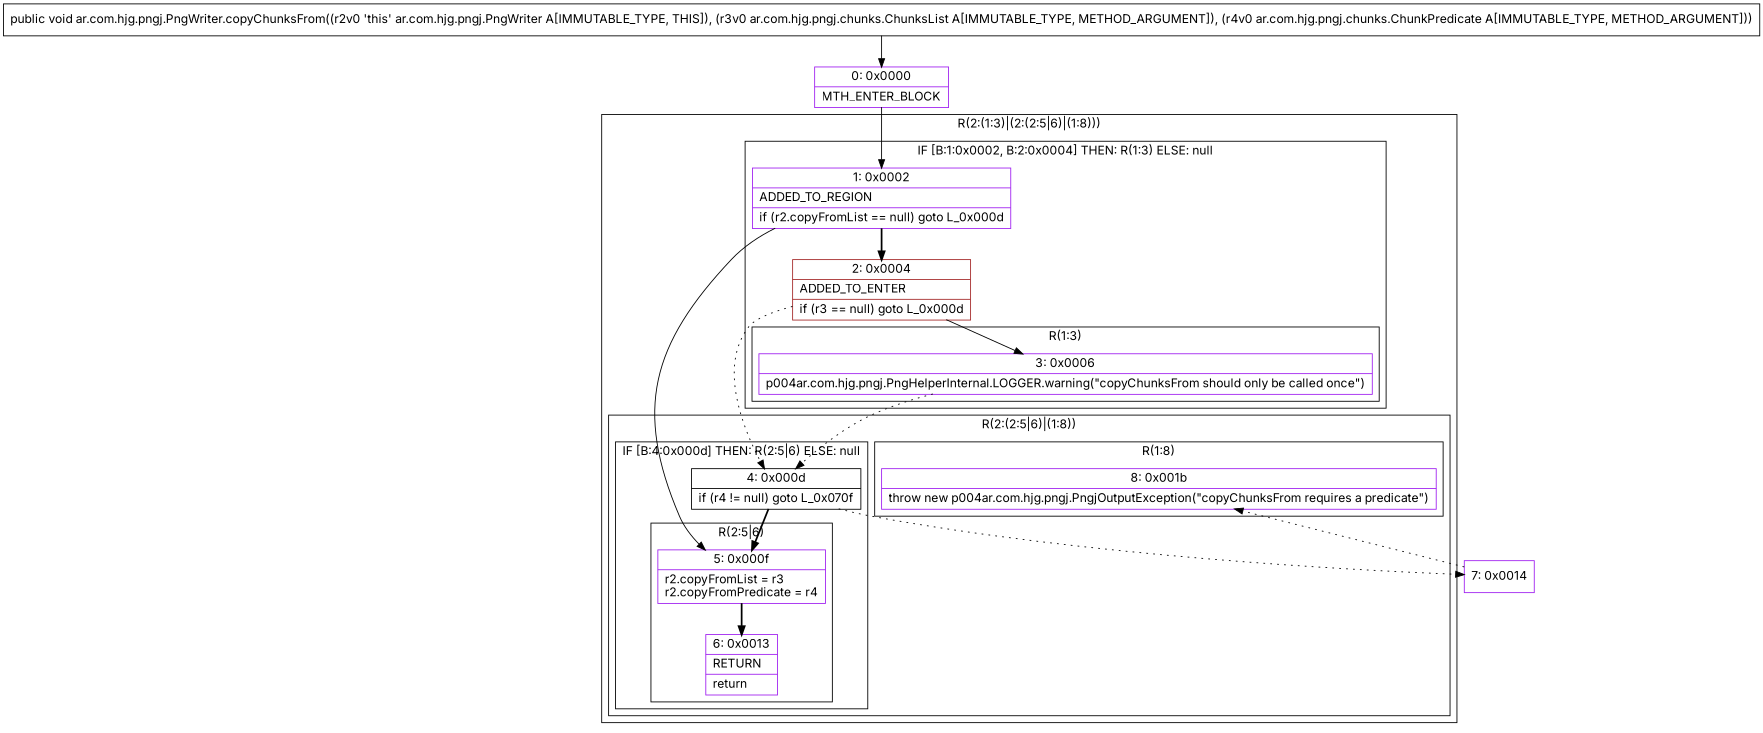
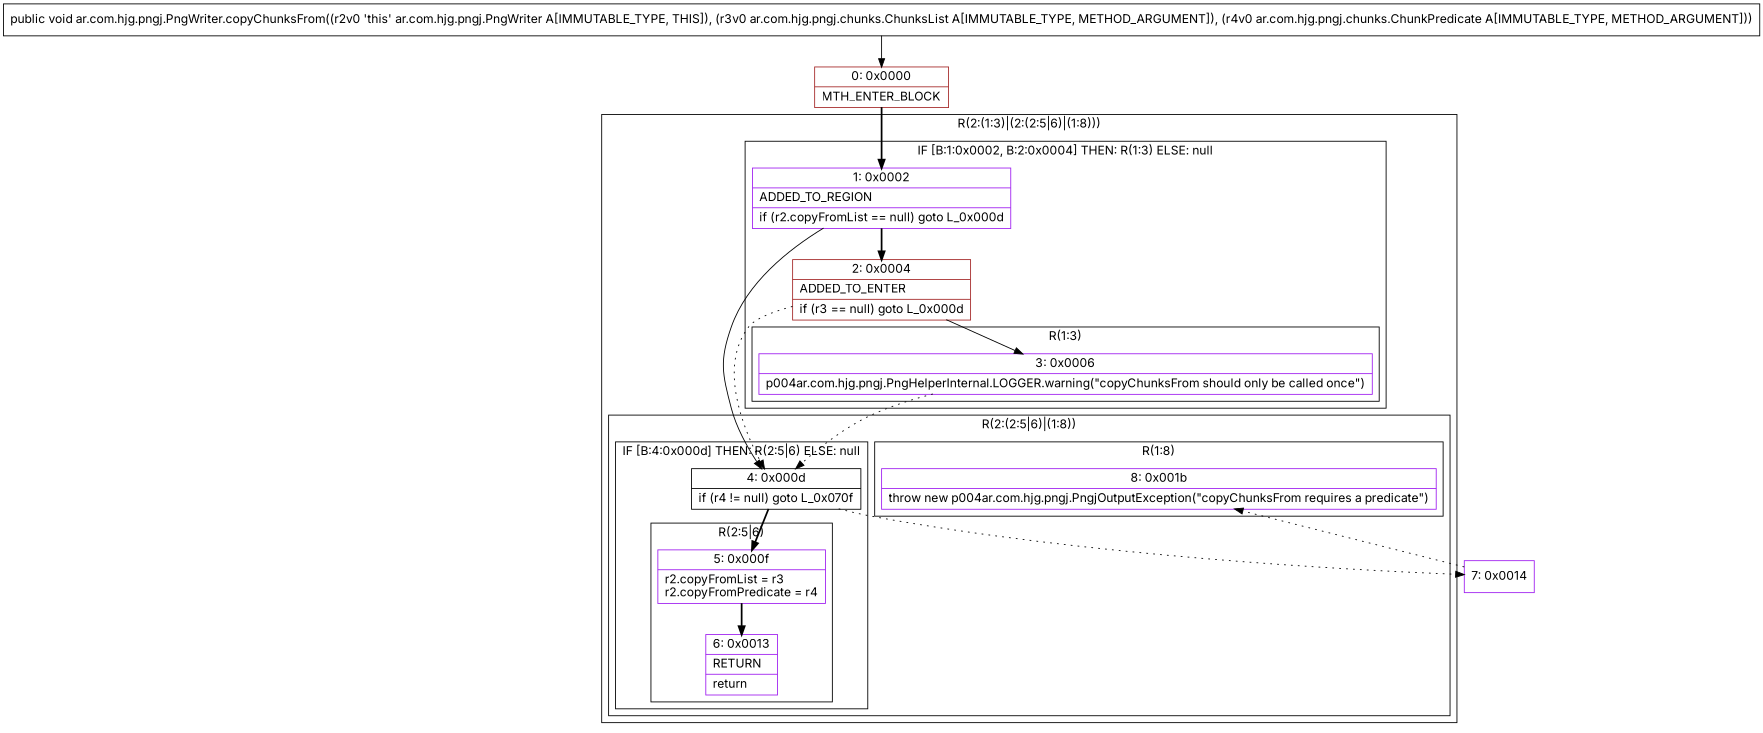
node "0: 0x0000": color purple -> brown
edge "0: 0x0000" -> "1: 0x0002": style solid -> bold
edge "1: 0x0002" -> "5: 0x000f": now "1: 0x0002" -> "4: 0x000d"
